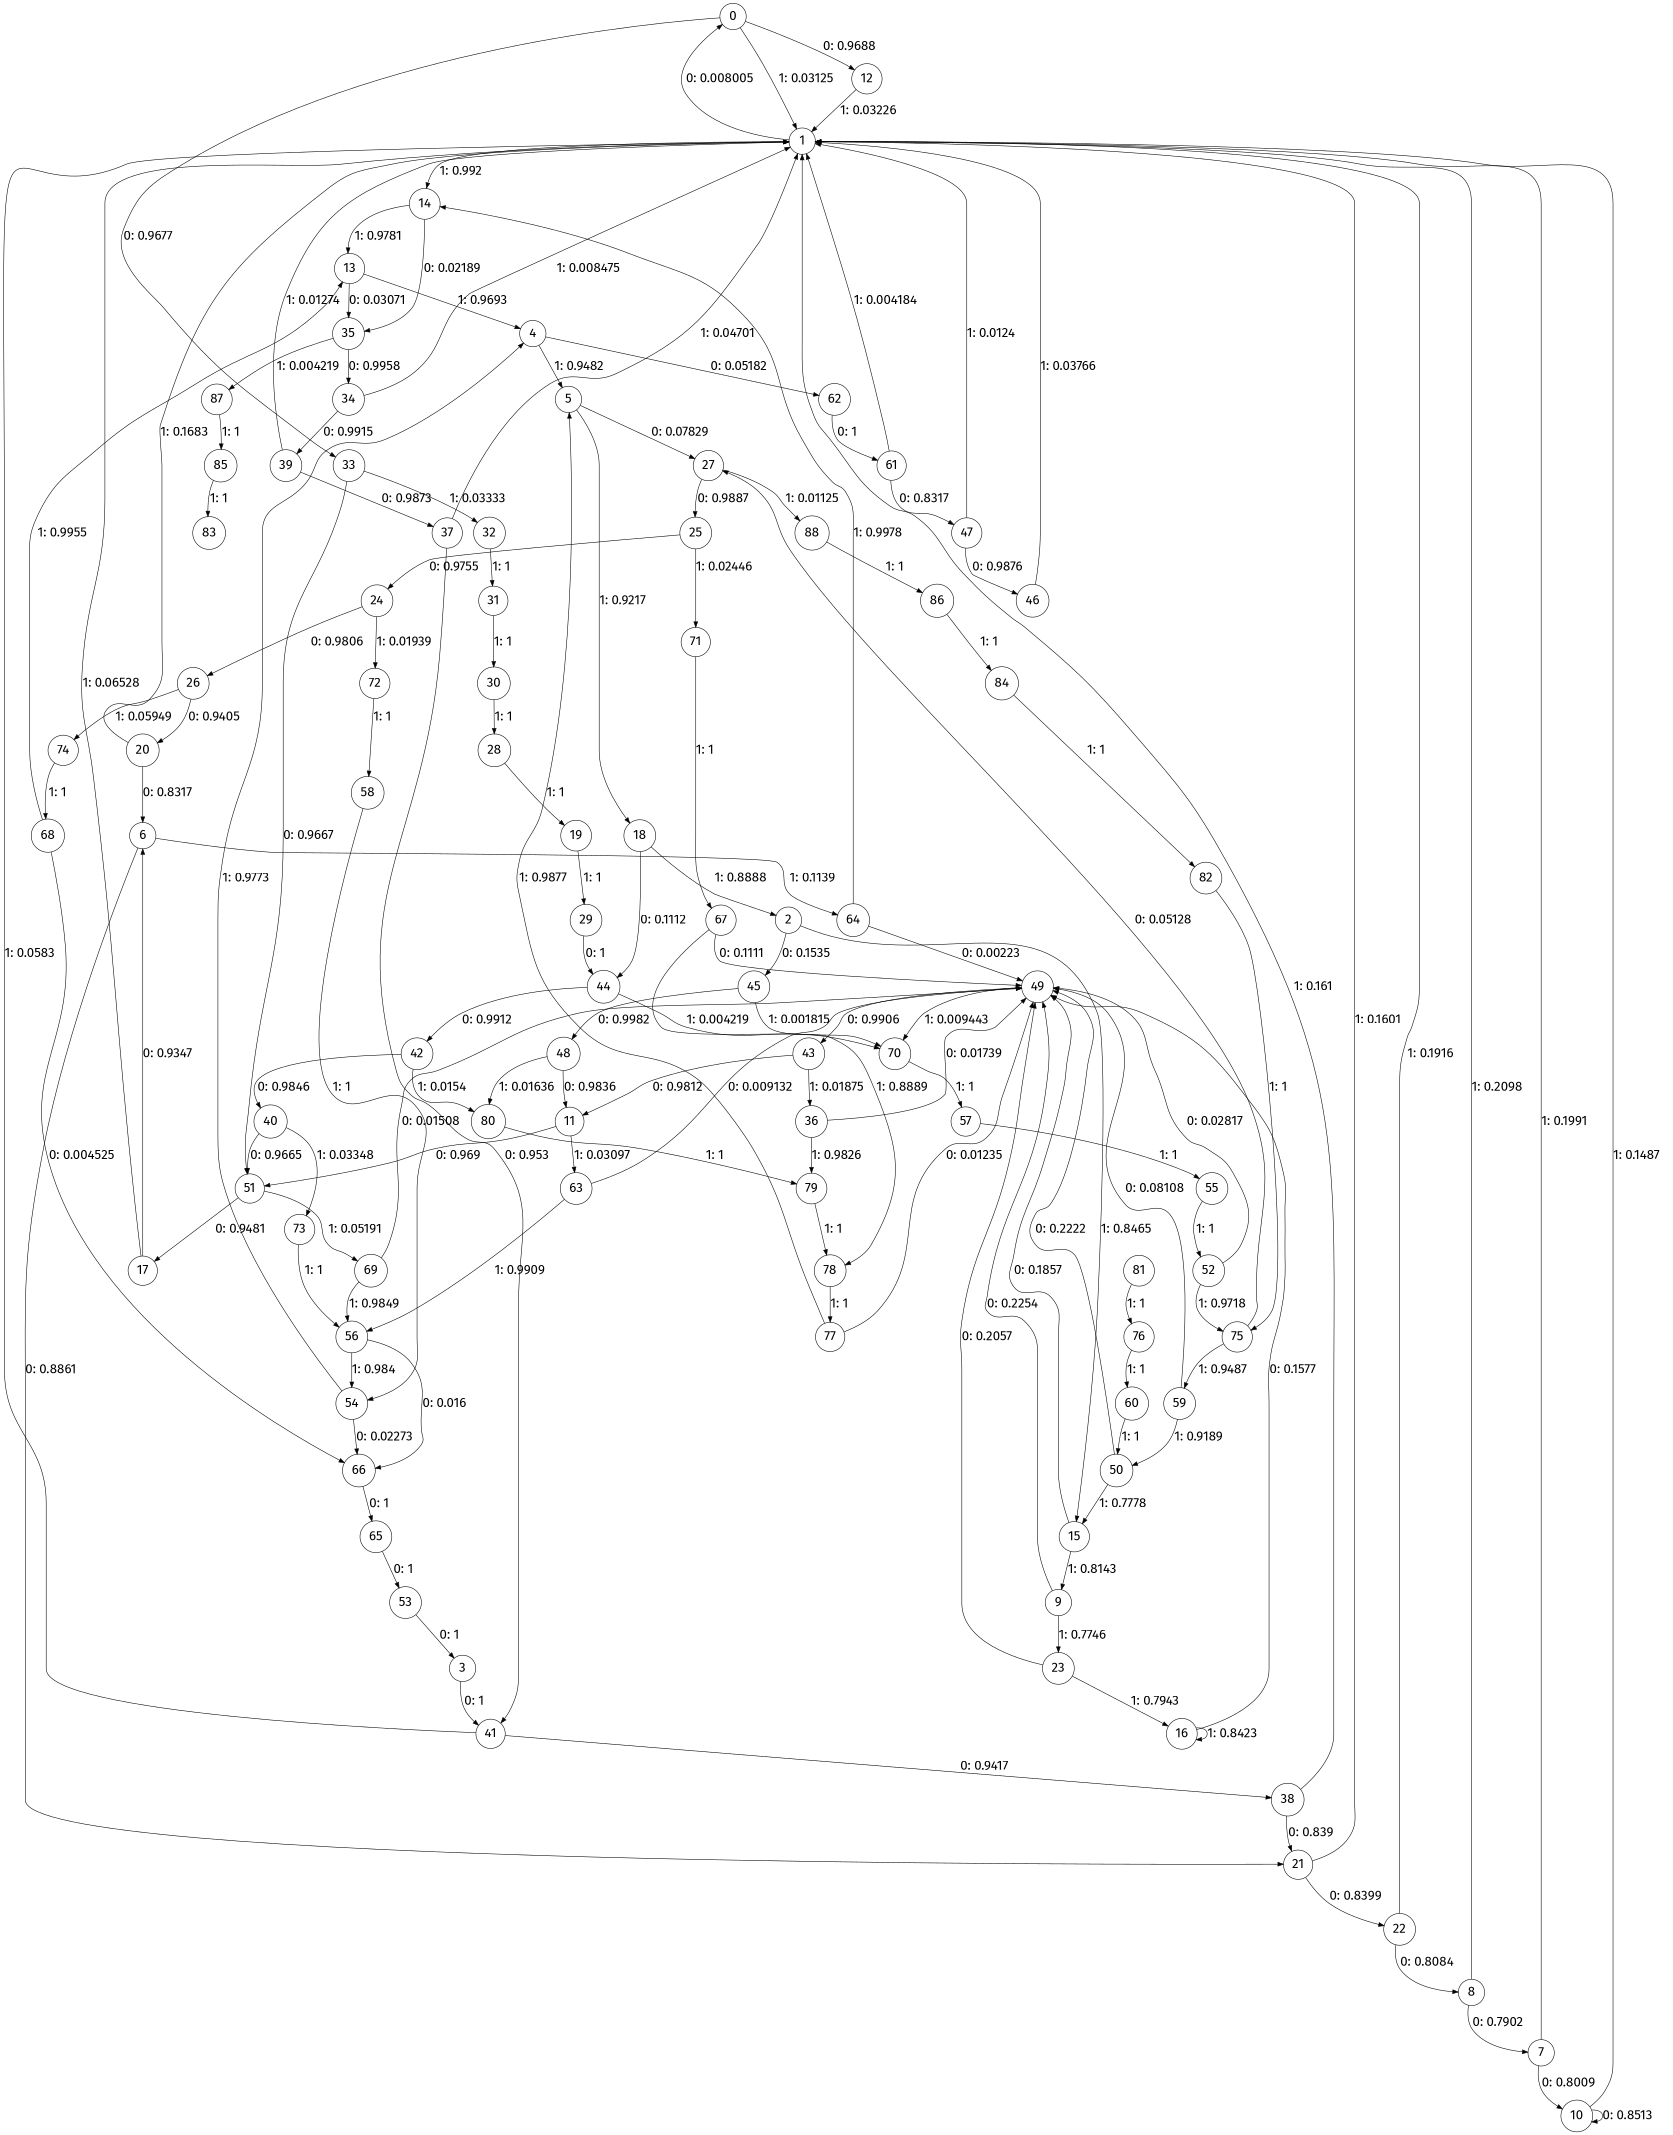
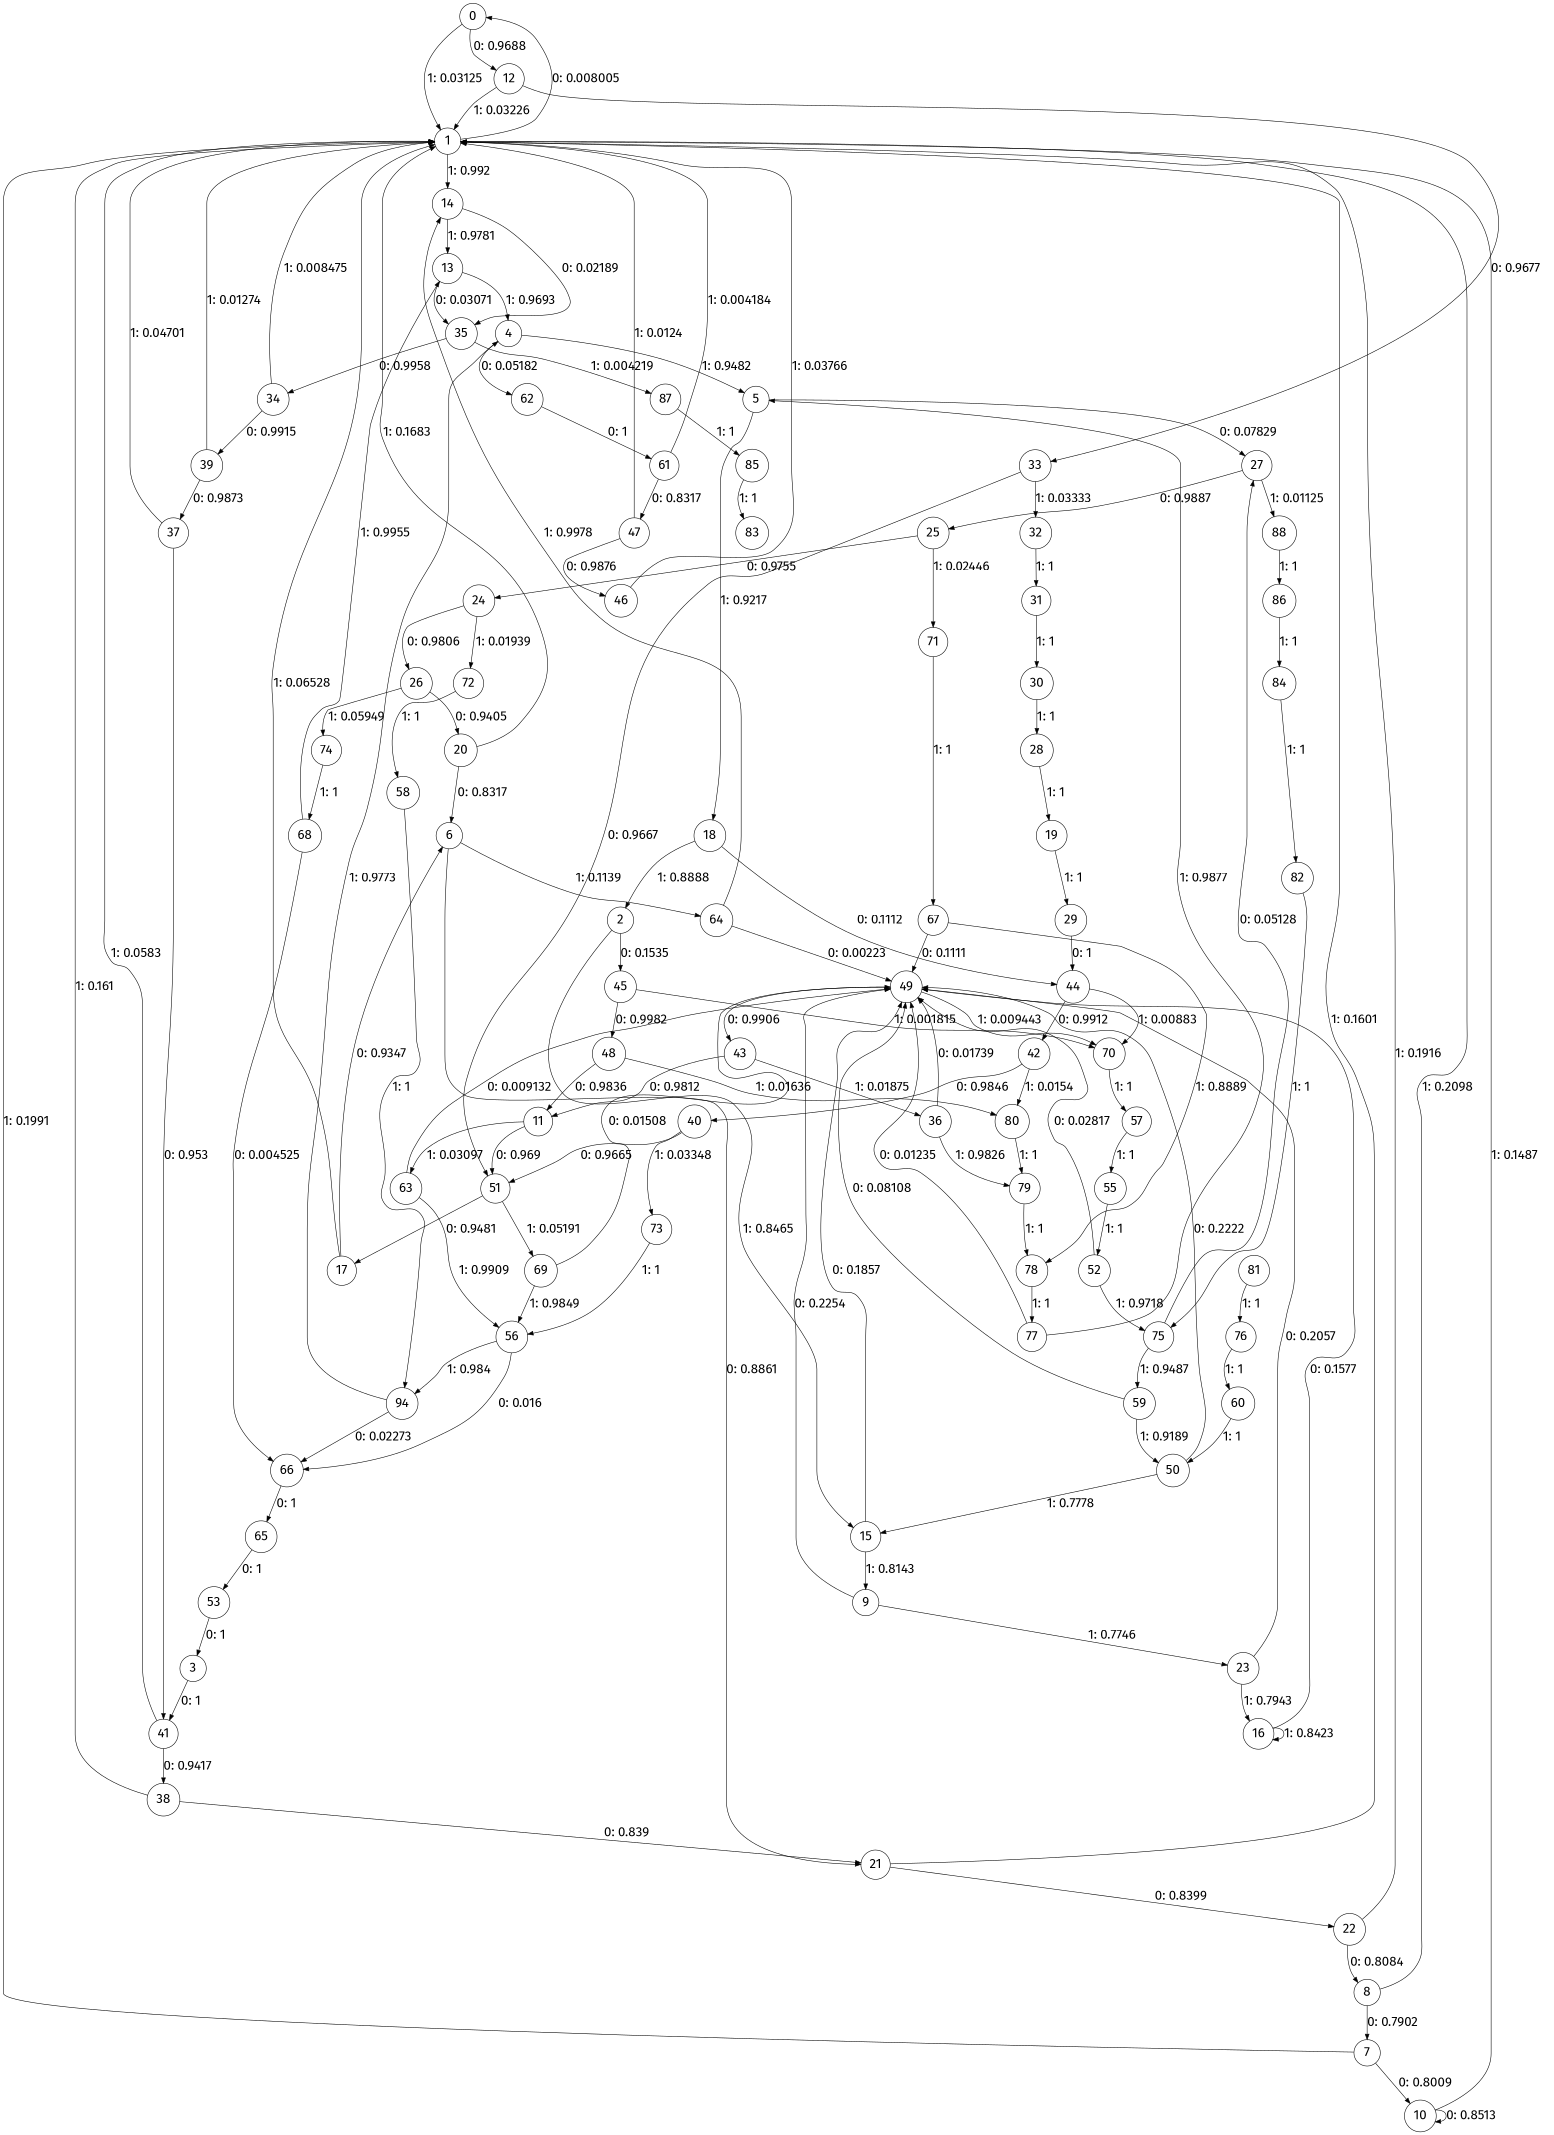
edge "0" -> "33": now "12" -> "33"
edge "44" -> "70": label "1: 0.004219  " -> "1: 0.00883  "
node "54": label "54" -> "94"
